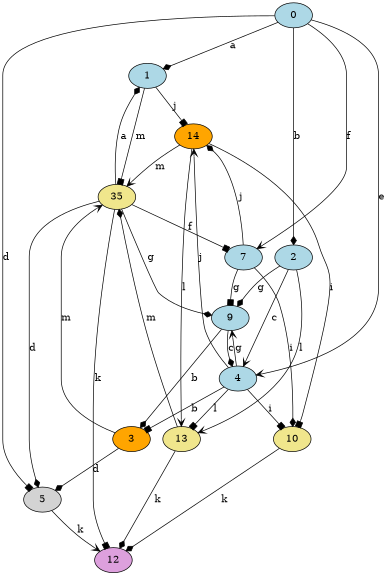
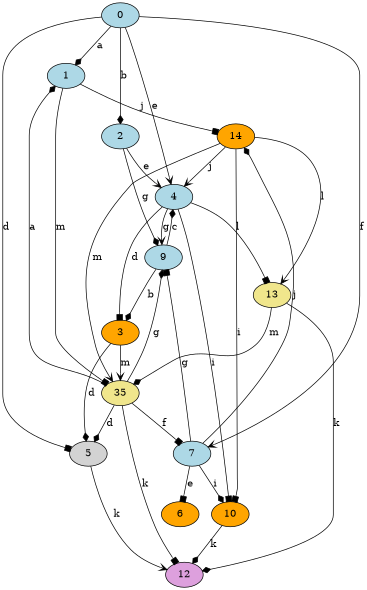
edge "4" -> "14": reversed
edge "2" -> "4": label "c" -> "e"
edge "2" -> "13": removed, label "l"
edge "4" -> "3": label "b" -> "d"
node "10": fillcolor khaki -> orange
node "6": added
